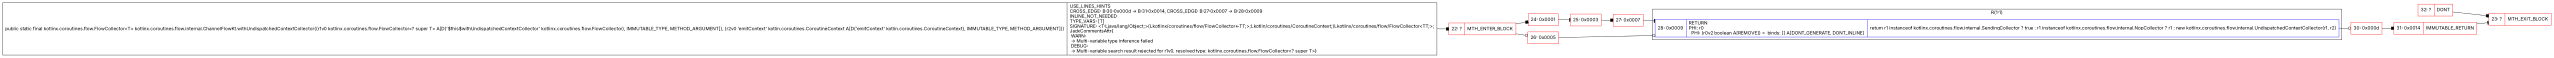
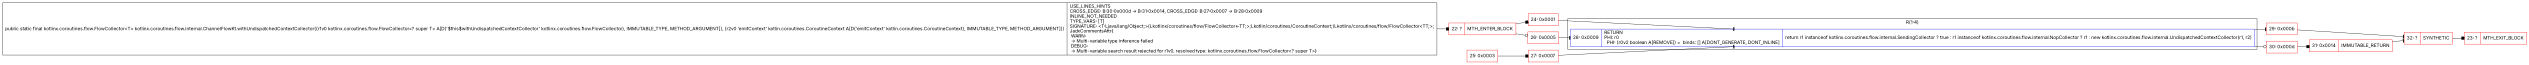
node "32: ?": text "DONT" -> "SYNTHETIC"
cluster "R(1:1)": label "R(1:1)" -> "R(1:4)"
edge "24: 0x0001" -> "25: 0x0003": now "24: 0x0001" -> "28: 0x0009"
edge "31: 0x0014" -> "23: ?": now "31: 0x0014" -> "32: ?"
node "29: 0x000b": added
edge "26: 0x0005" -> "28: 0x0009": arrowhead odot -> tee
